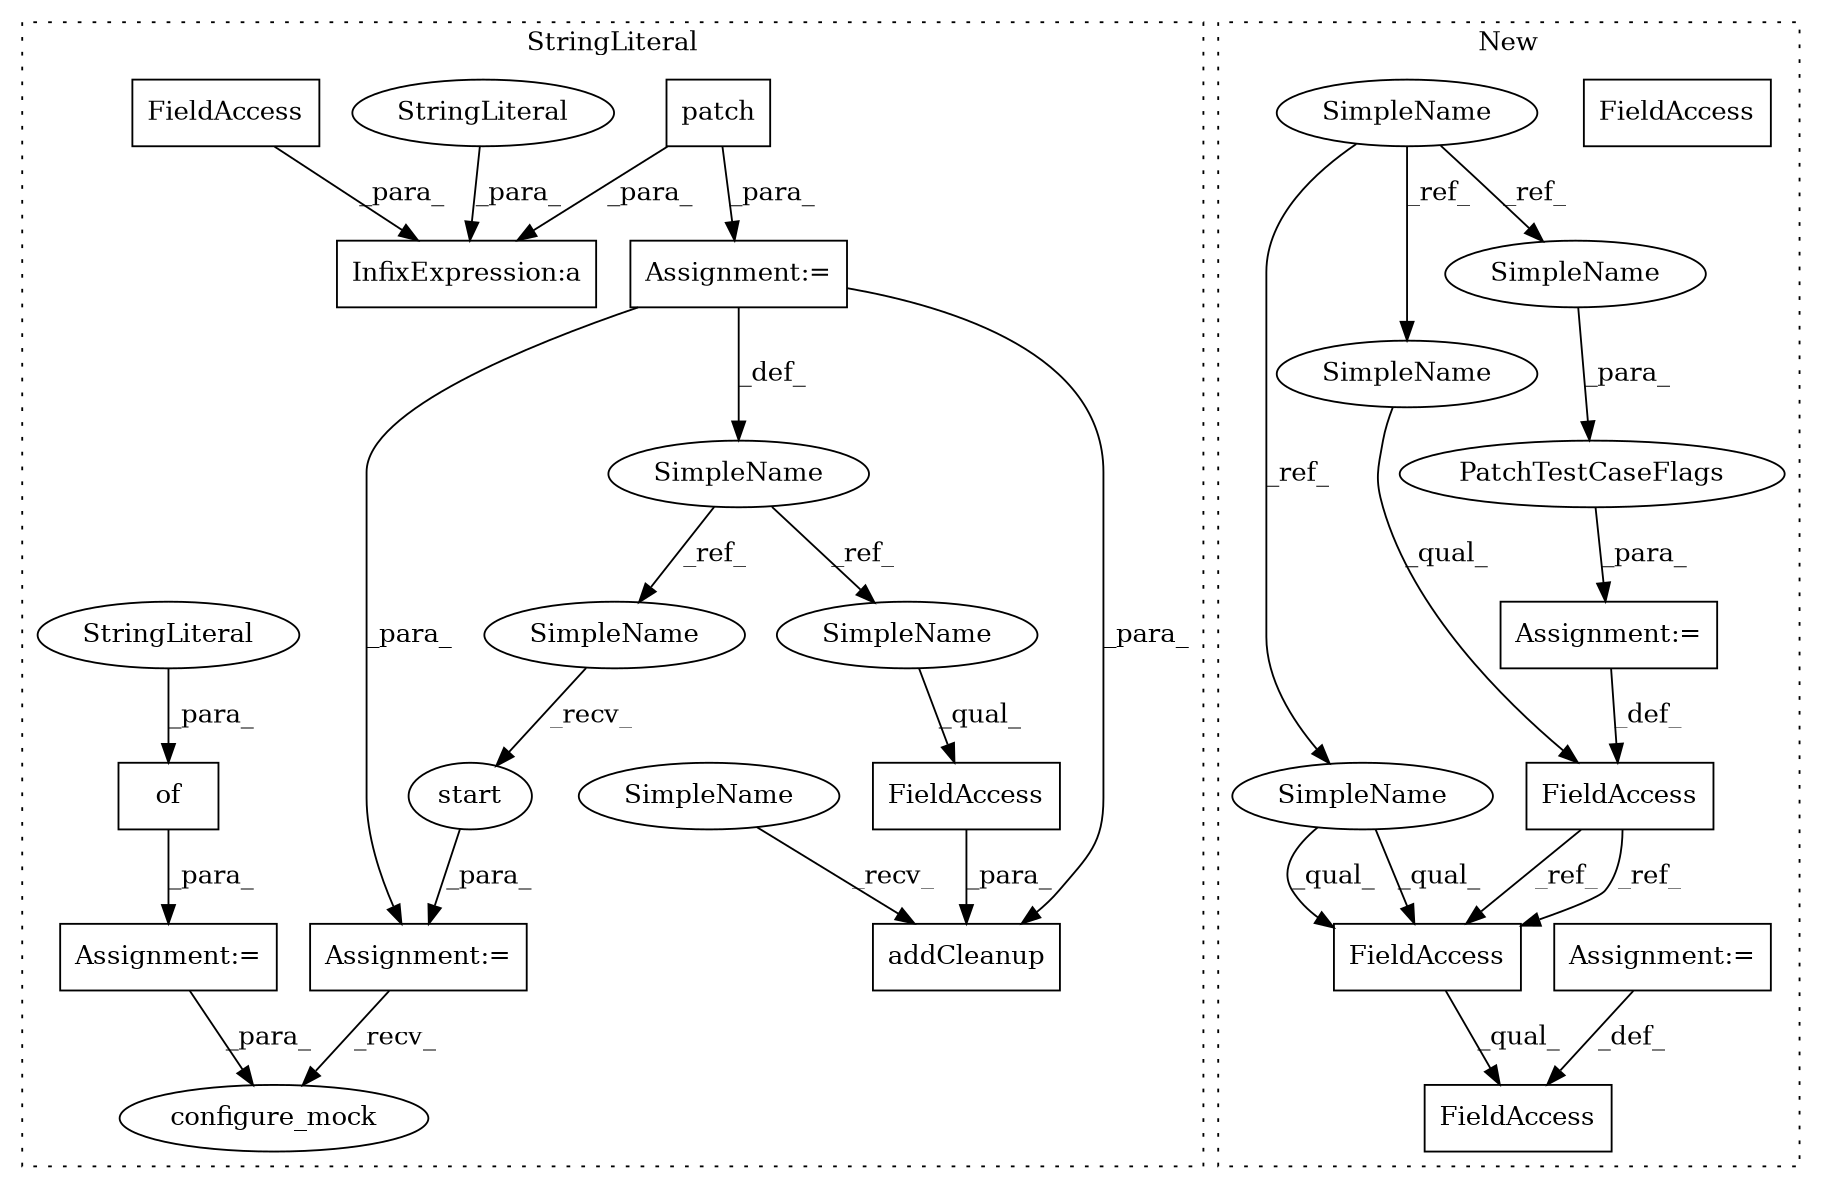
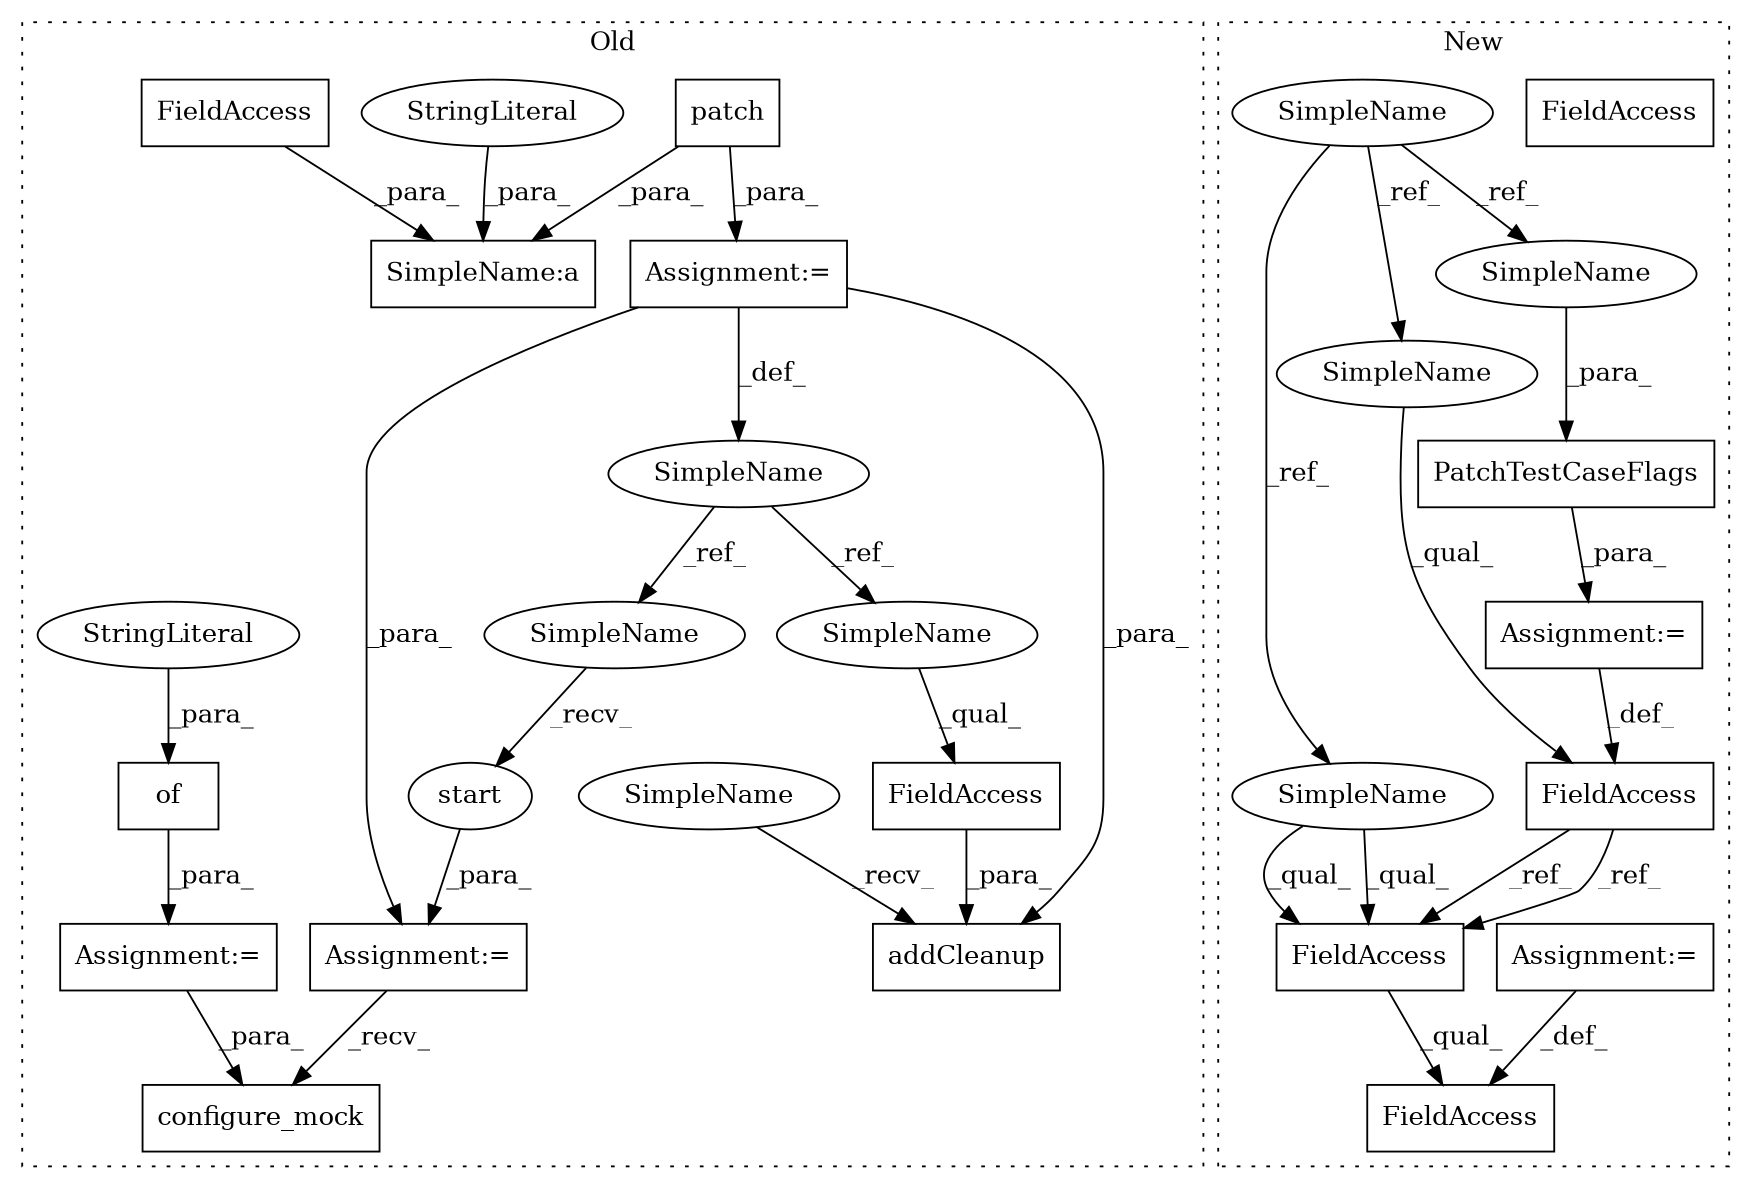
cluster "StringLiteral": label "StringLiteral" -> "Old"
node "InfixExpression:a": label "InfixExpression:a" -> "SimpleName:a"
node "PatchTestCaseFlags": shape ellipse -> box
node "configure_mock": shape ellipse -> box
